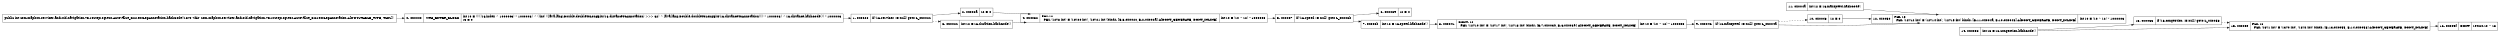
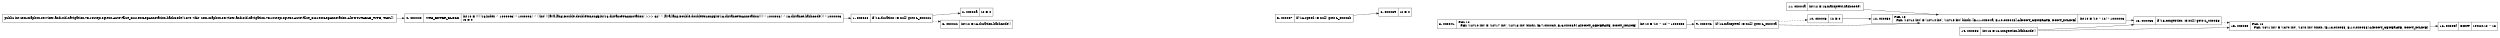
node "1: 0x0028": text "if (r6.services != null) goto L_0x002c" -> "if (r6.duration != null) goto L_0x002c"
node "4: 0x0032": removed
edge "12: 0x0050" -> "13: 0x0055": added
node "8: 0x0041": text "DONT: r2" -> "PHI: r2"
node "7: 0x003b": removed
